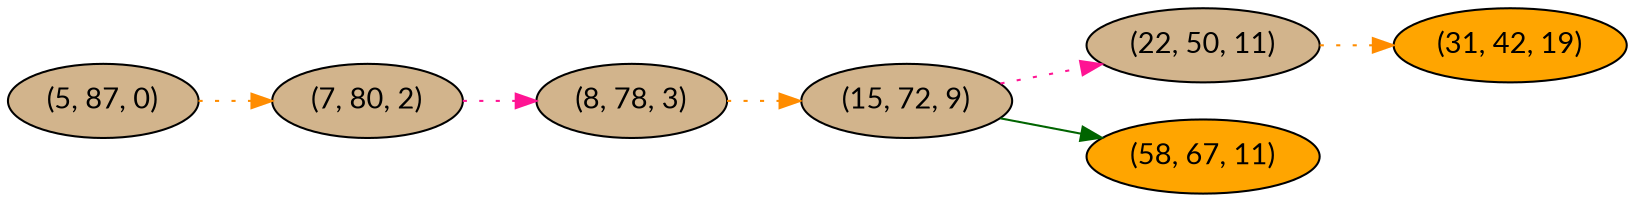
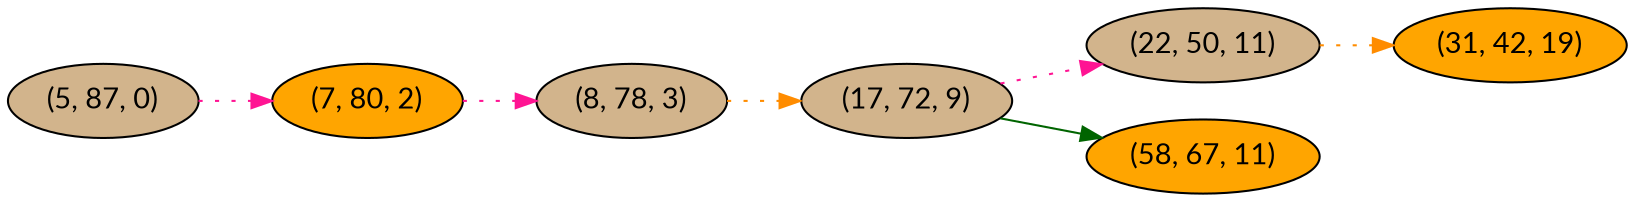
edge "(5, 87, 0)" -> "(7, 80, 2)": color darkorange -> deeppink
node "(7, 80, 2)": fillcolor tan -> orange
node "(15, 72, 9)": label "(15, 72, 9)" -> "(17, 72, 9)"
